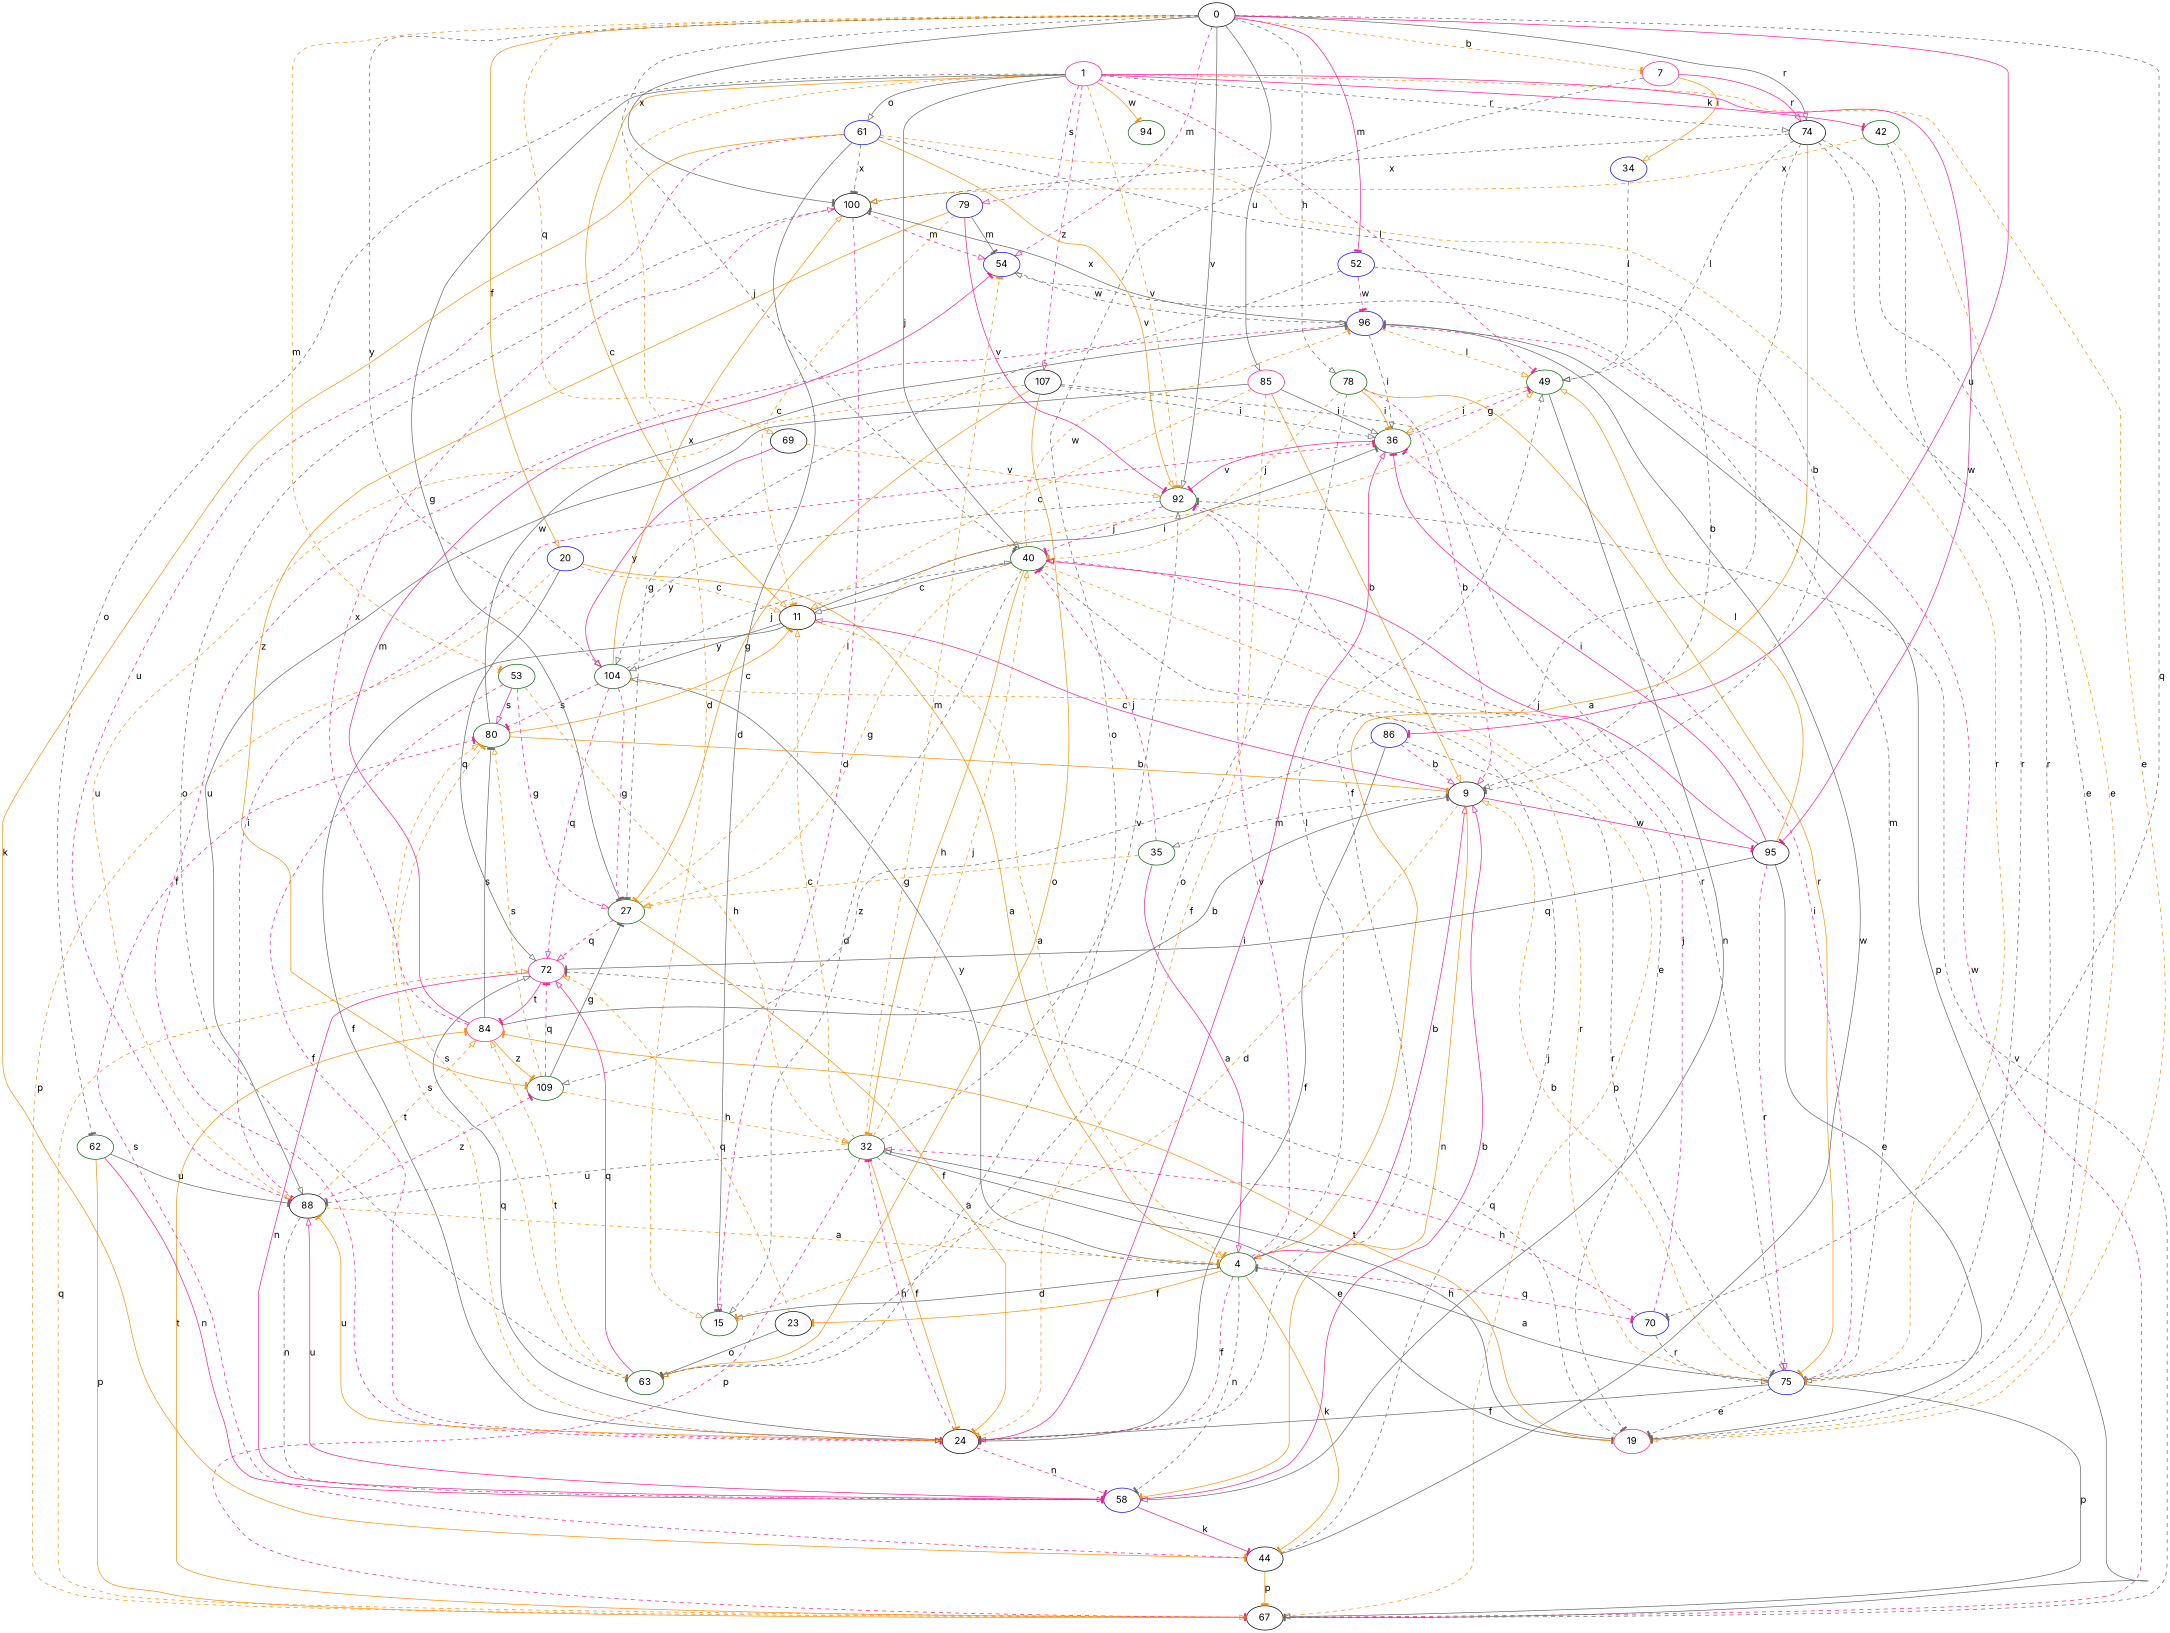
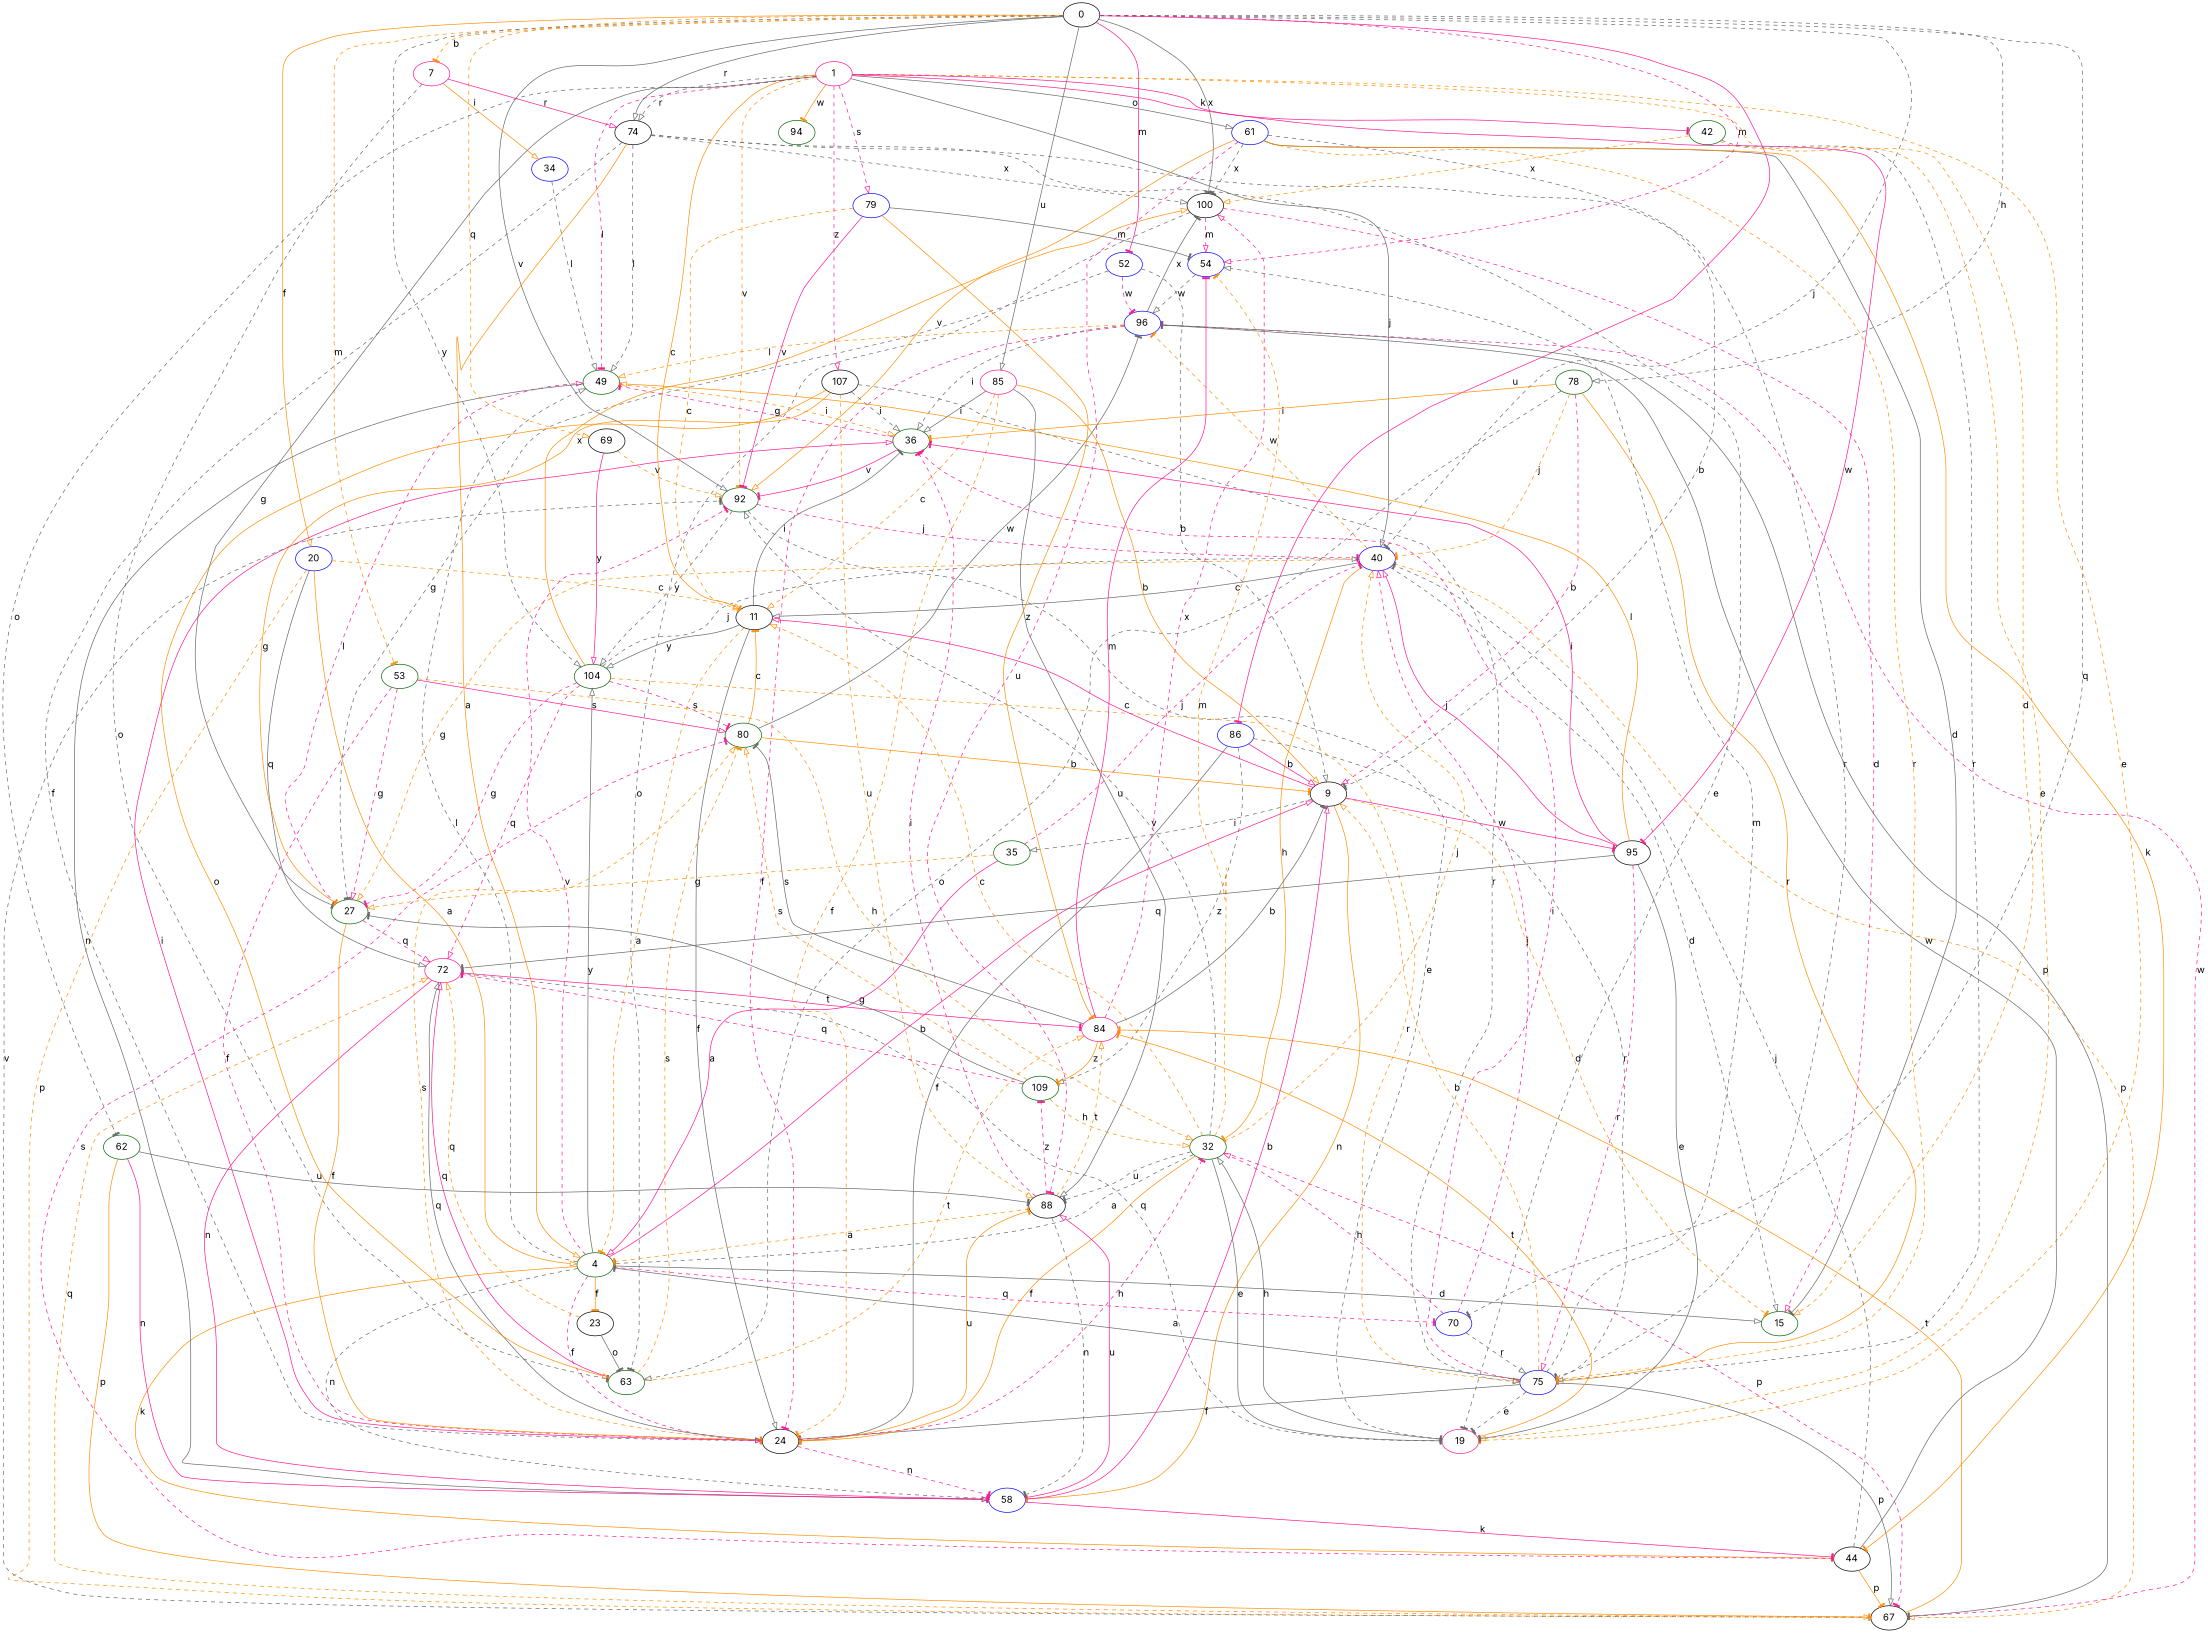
edge "27" -> "49": color darkorange -> deeppink
edge "79" -> "109": now "79" -> "84"
node "40": color darkgreen -> blue
edge "86" -> "9": style dashed -> solid
edge "9" -> "35": label "m" -> "i"
